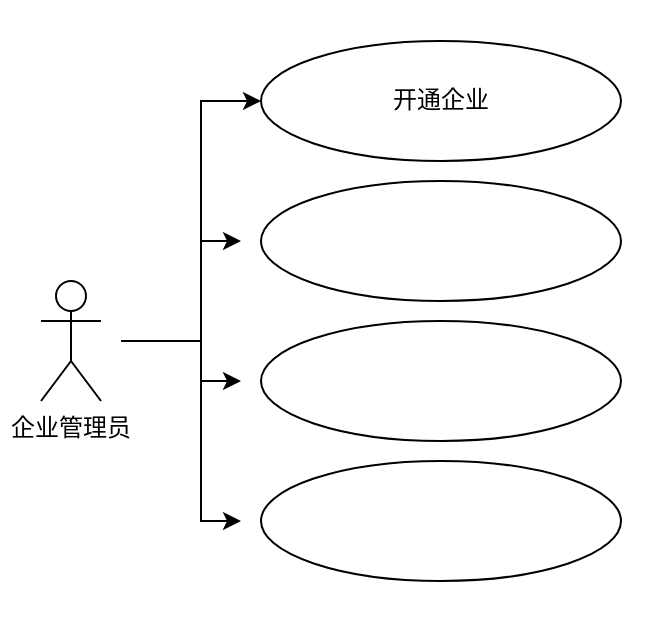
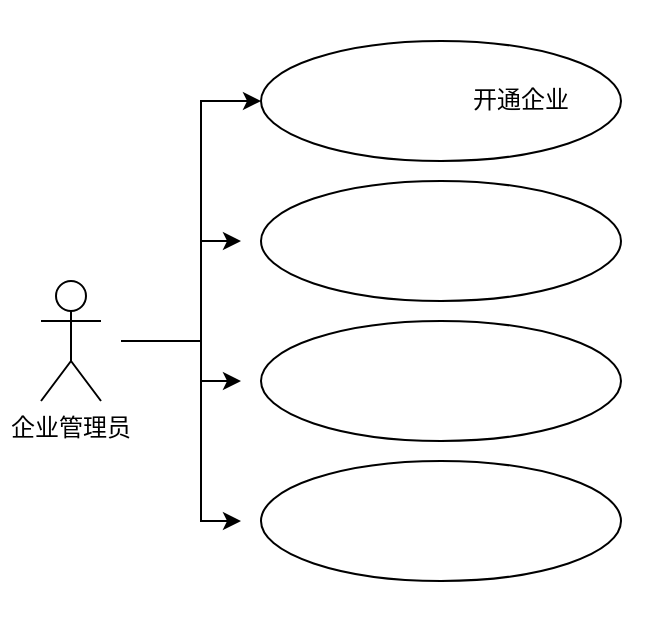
node "开通企业": moved (441, 101) -> (521, 101)
